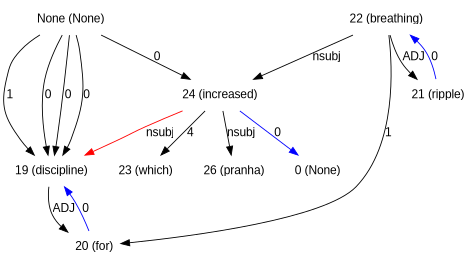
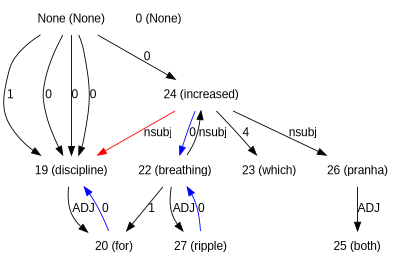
node "21 (ripple)": label "21 (ripple)" -> "27 (ripple)"
edge "24 (increased)" -> "0 (None)": now "24 (increased)" -> "22 (breathing)"
node "25 (both)": added
